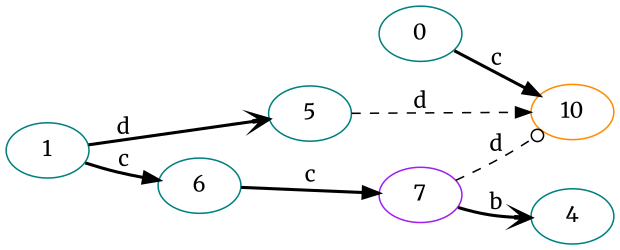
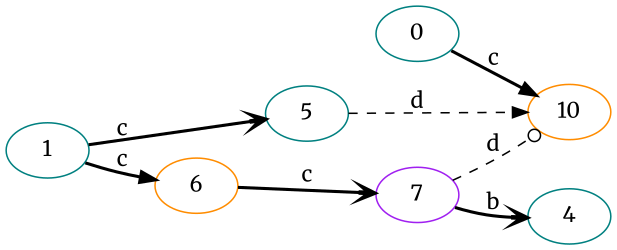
edge "1" -> "5": label "d" -> "c"
node "6": color teal -> darkorange
edge "6" -> "7": arrowhead normal -> vee
